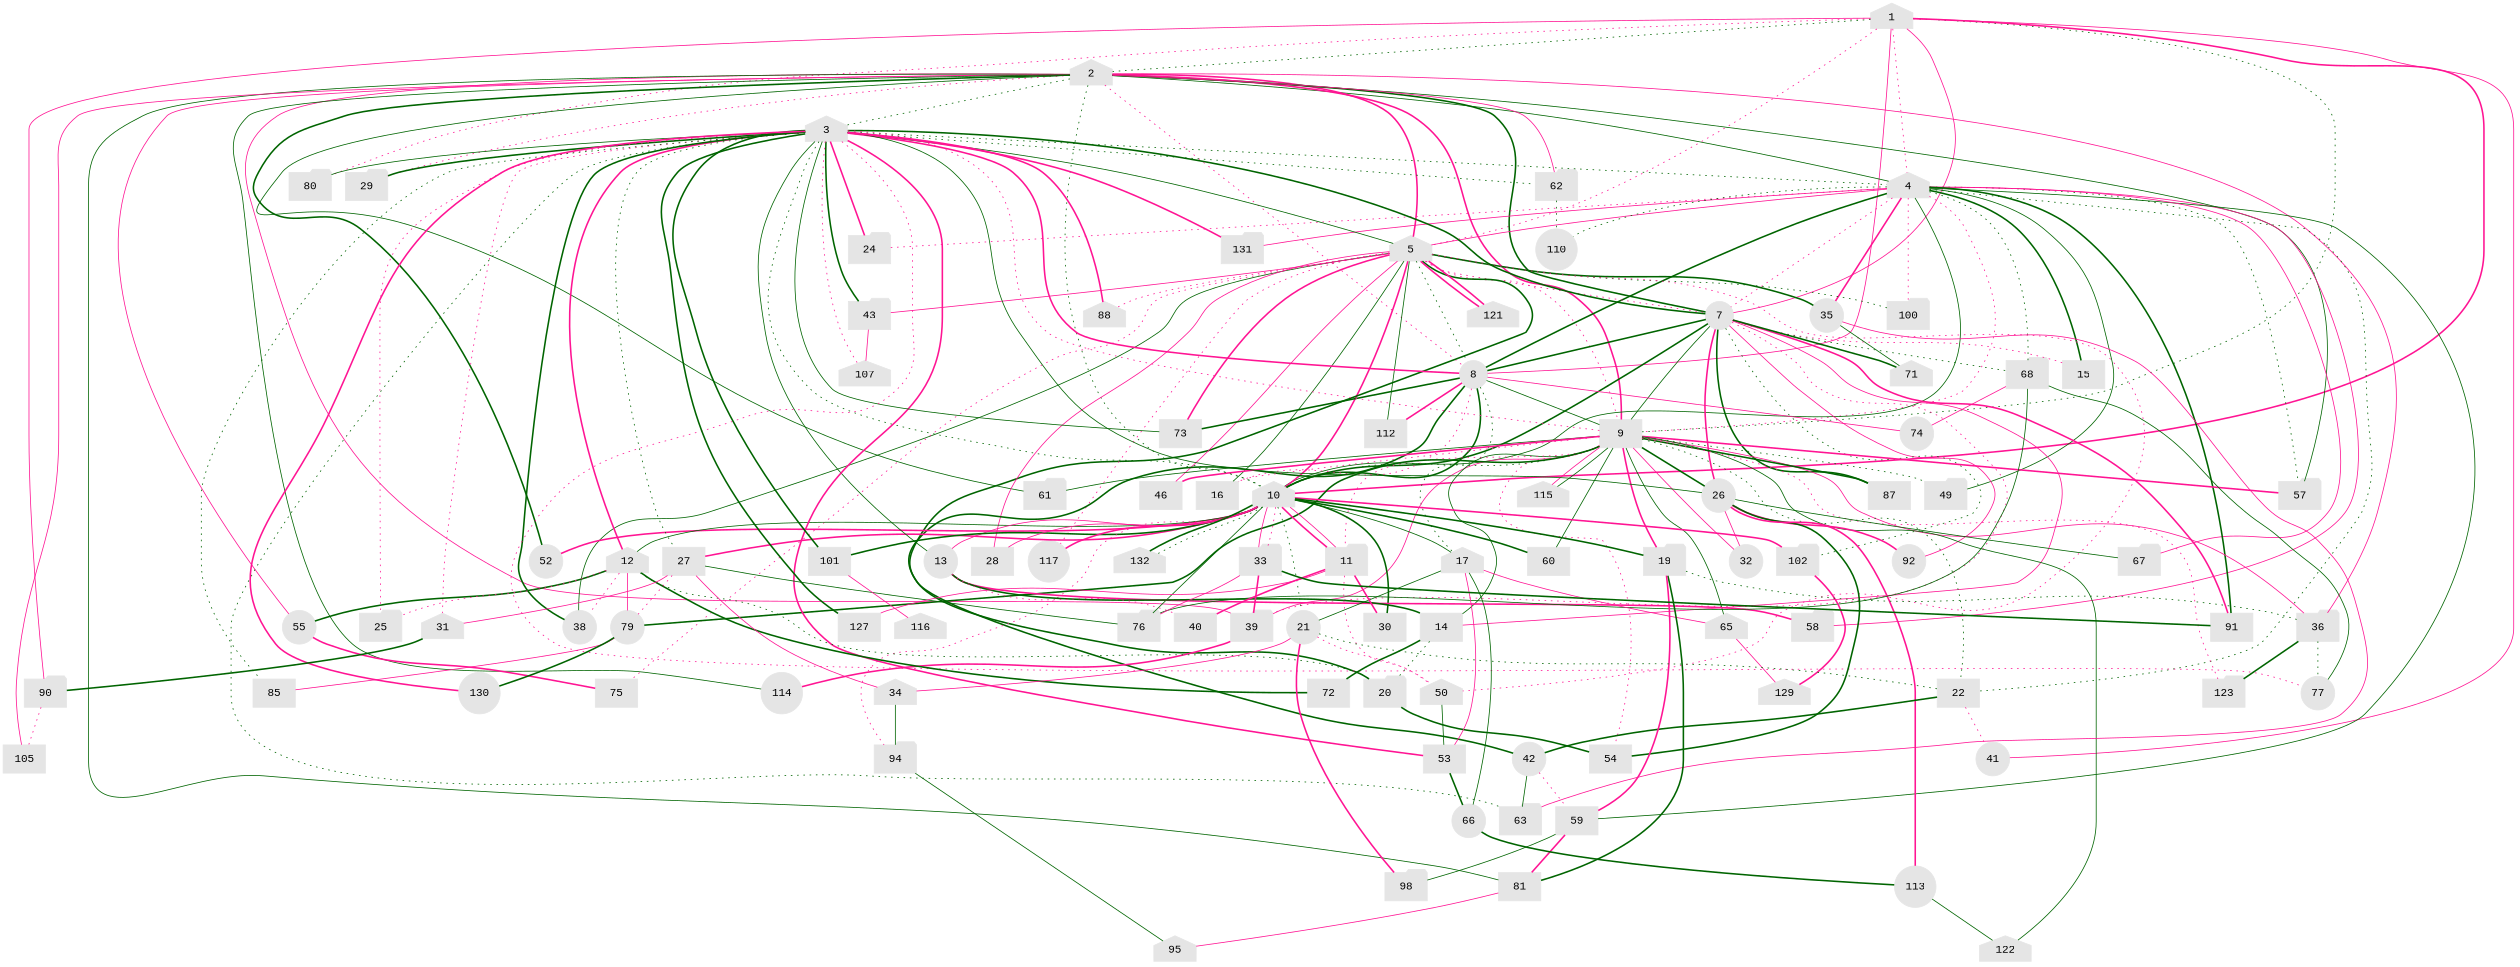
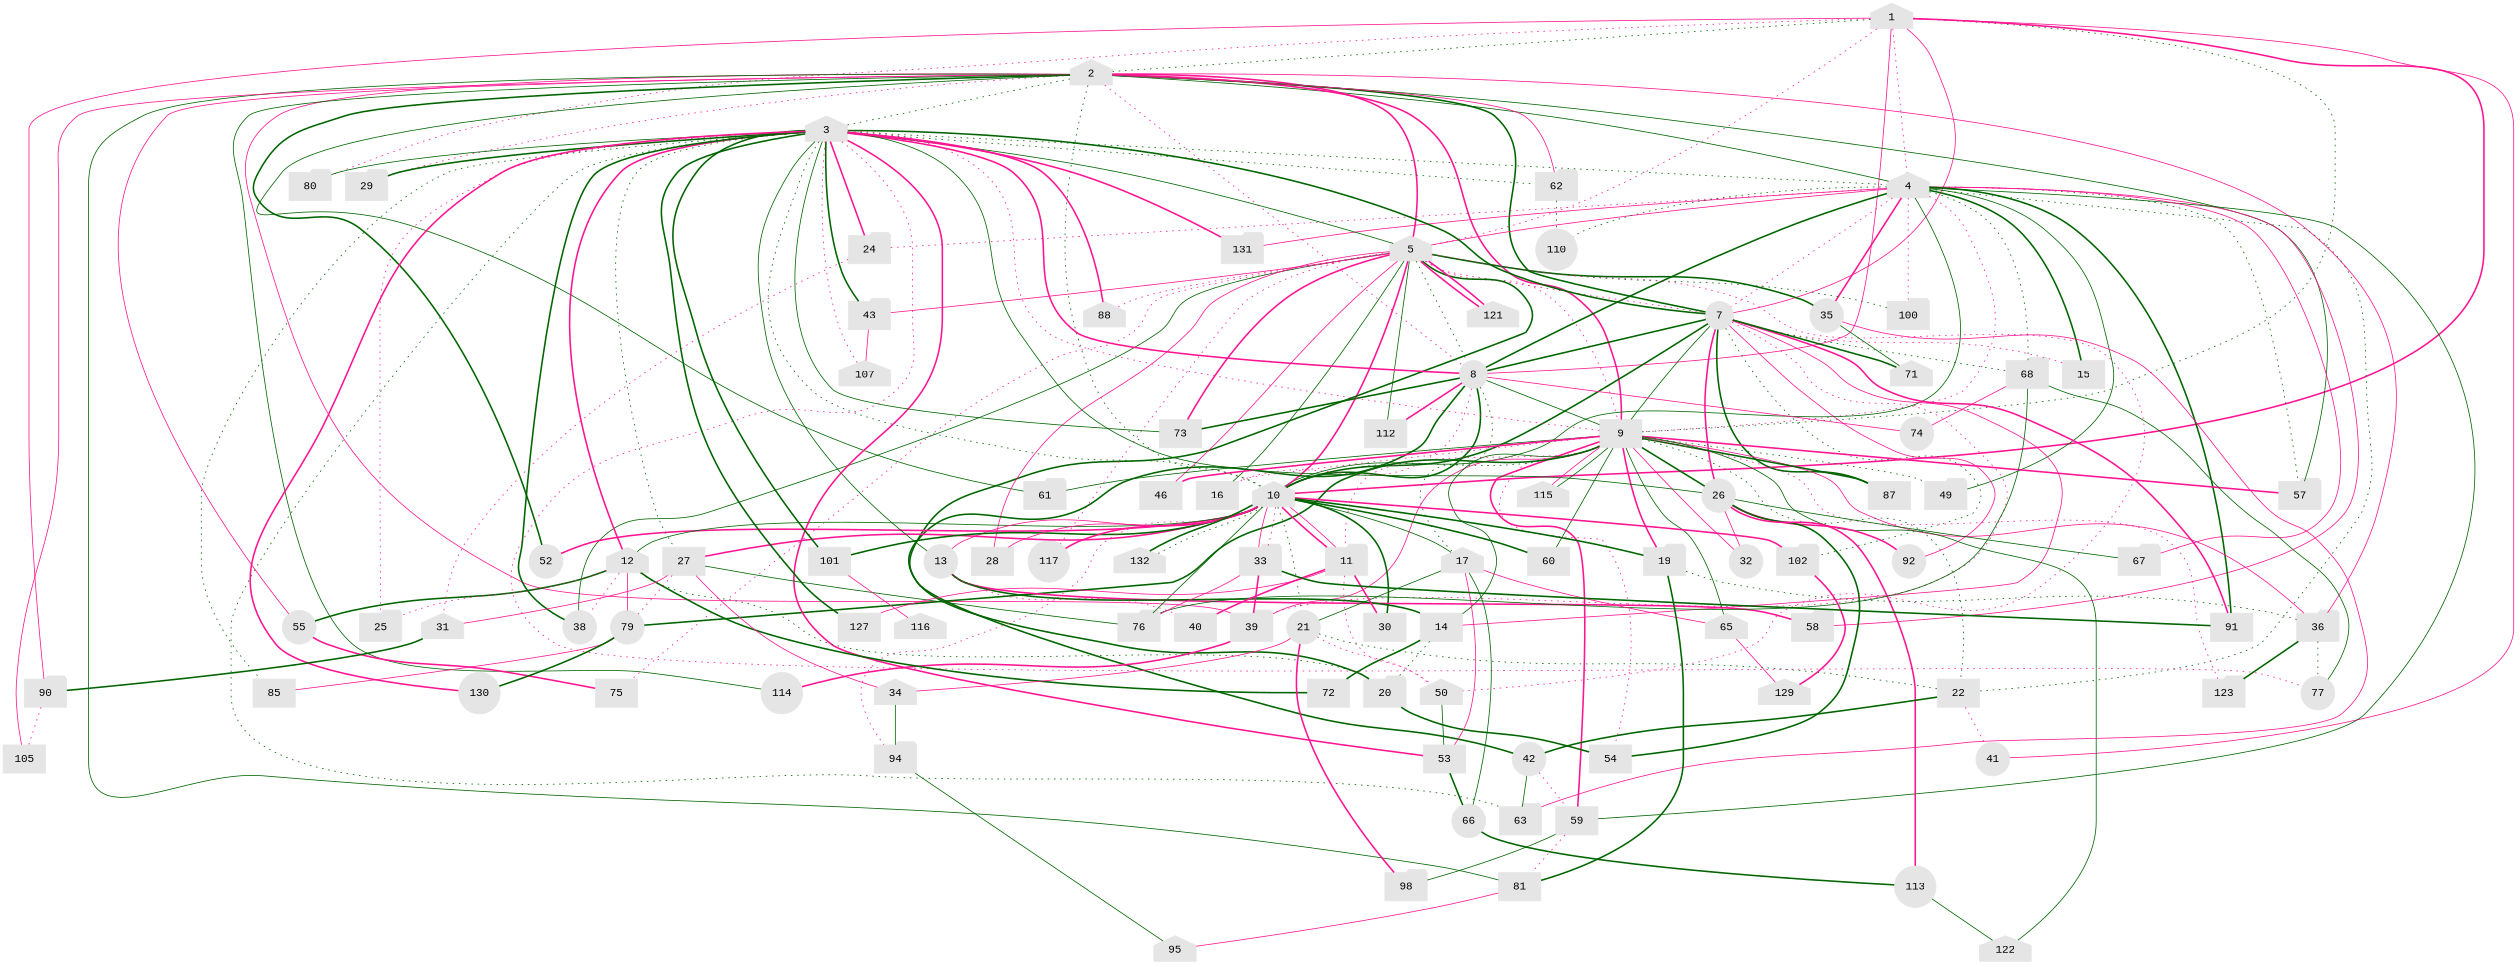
edge "3" -- "31": now "24" -- "31"
edge "19" -- "59": now "9" -- "59"
edge "59" -- "81": style bold -> dotted
